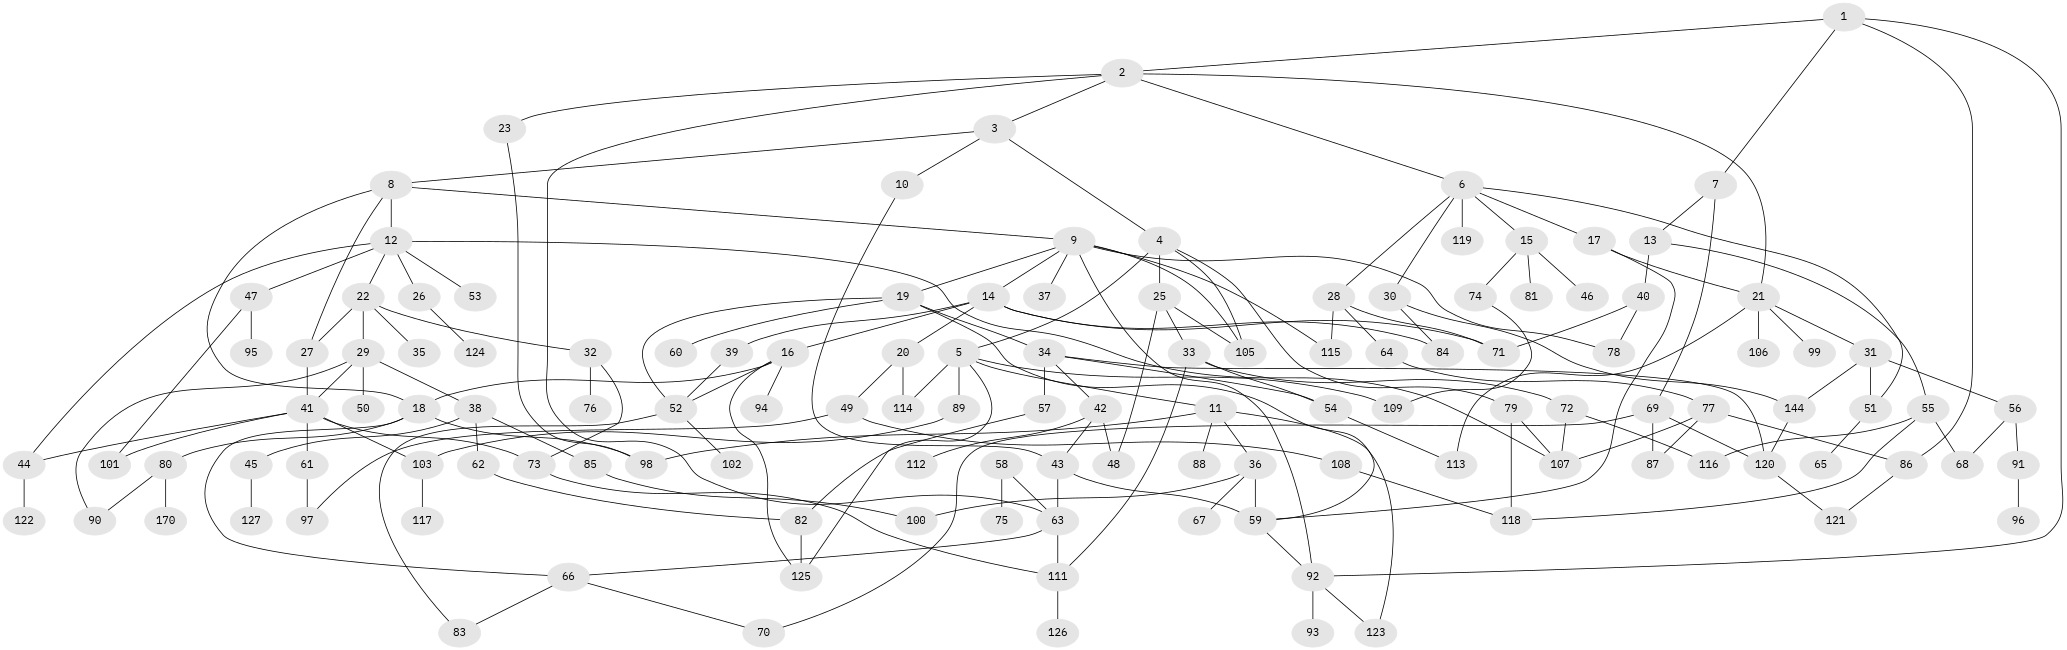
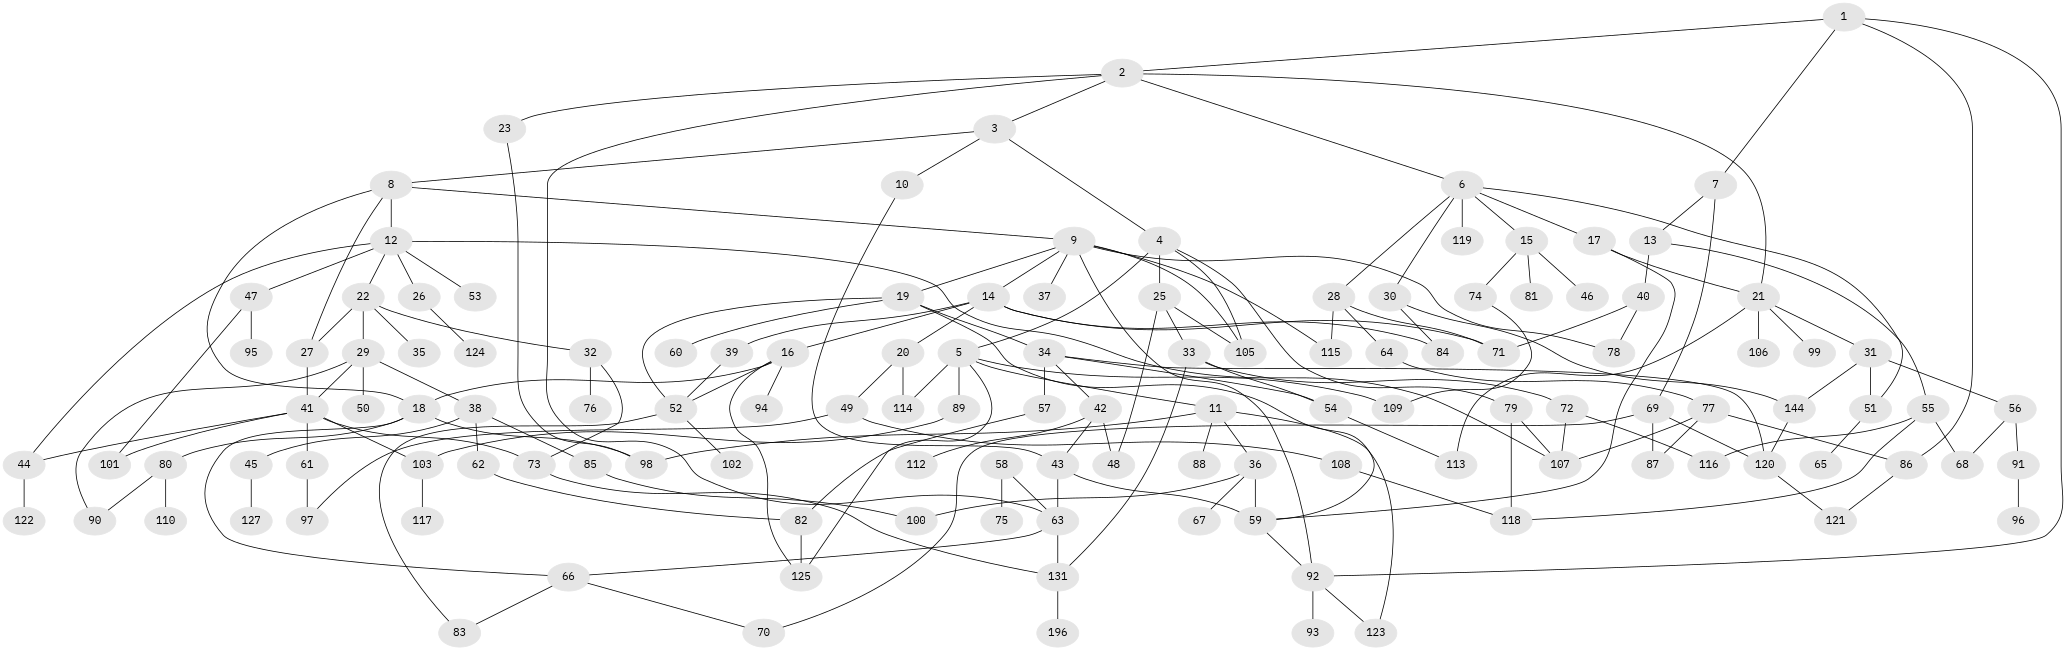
node "170": label "170" -> "110"
node "111": label "111" -> "131"
node "126": label "126" -> "196"
